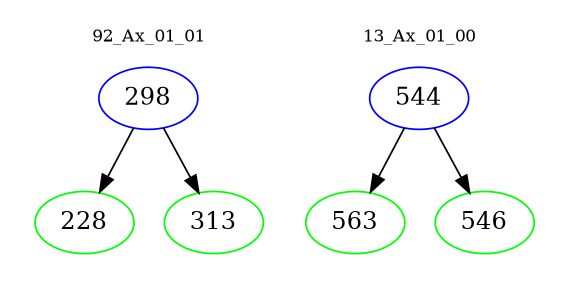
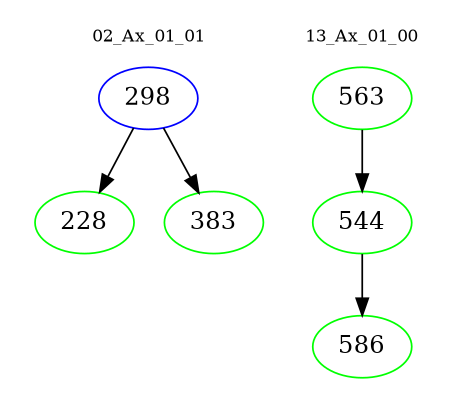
cluster "92_Ax_01_01": label "92_Ax_01_01" -> "02_Ax_01_01"
node "544": color blue -> green
edge "544" -> "563": reversed
node "313": label "313" -> "383"
node "546": label "546" -> "586"
